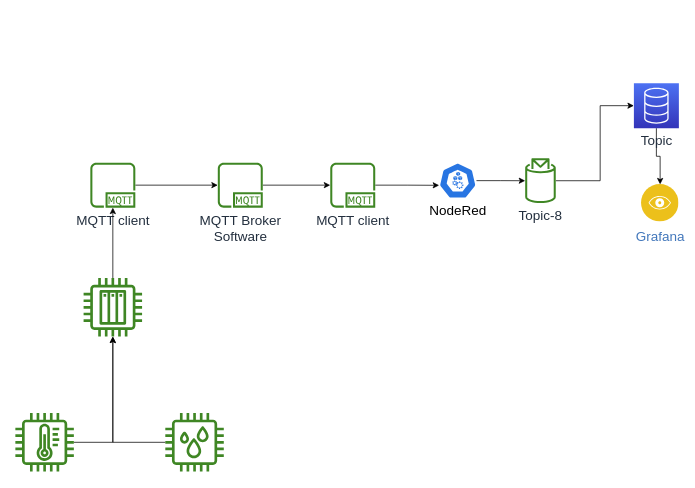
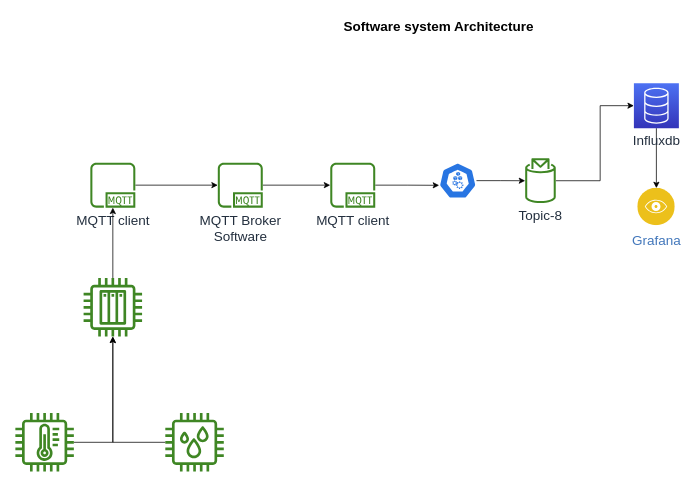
node "Software system Architecture": added
node "Topic": label "Topic" -> "Influxdb"
node "Grafana": moved (660, 203) -> (657, 207)
node "NodeRed": removed
